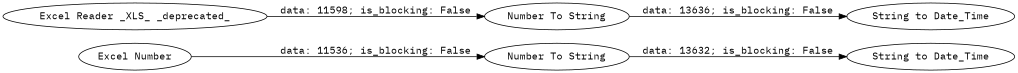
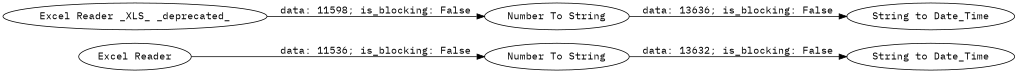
node "Excel Number": label "Excel Number" -> "Excel Reader"
